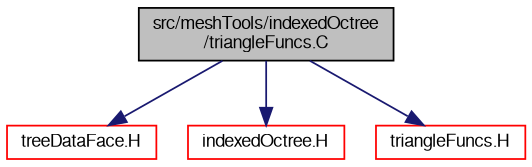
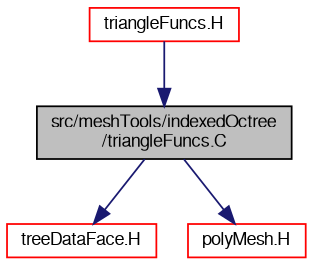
edge "src/meshTools/indexedOctree /triangleFuncs.C" -> "triangleFuncs.H": reversed
node "indexedOctree.H": label "indexedOctree.H" -> "polyMesh.H"
